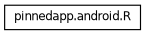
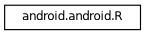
node "pinnedapp.android.R": label "pinnedapp.android.R" -> "android.android.R"
